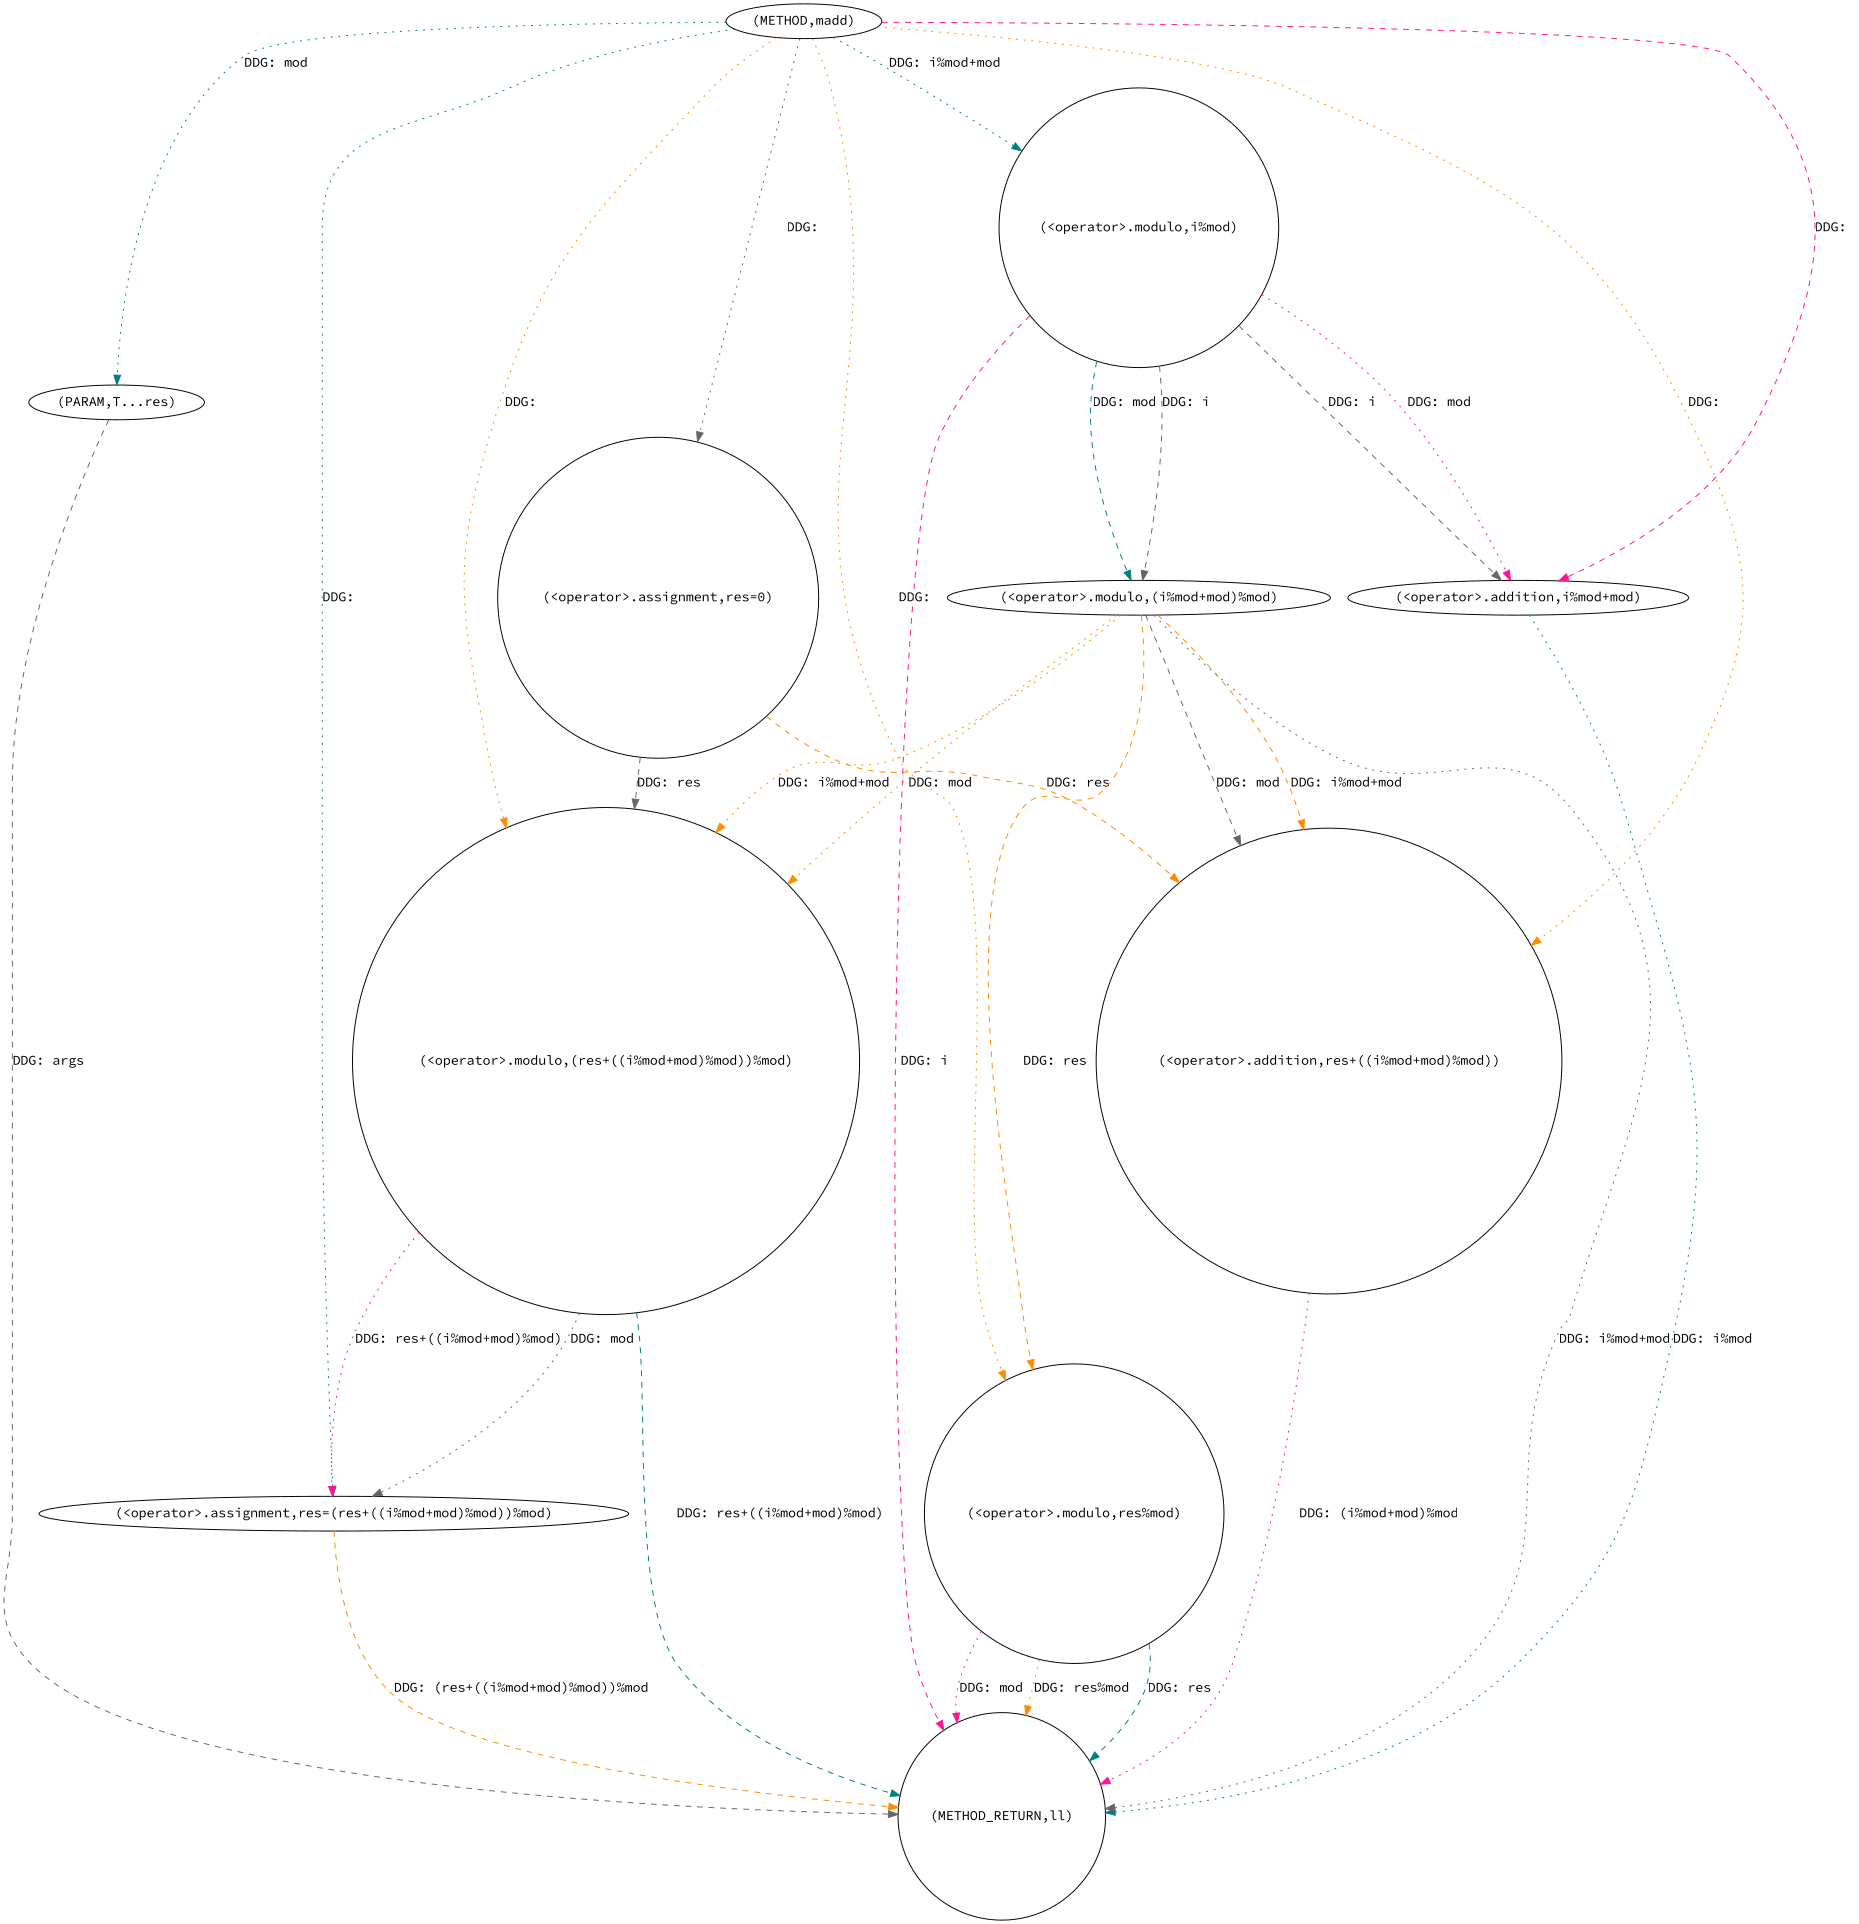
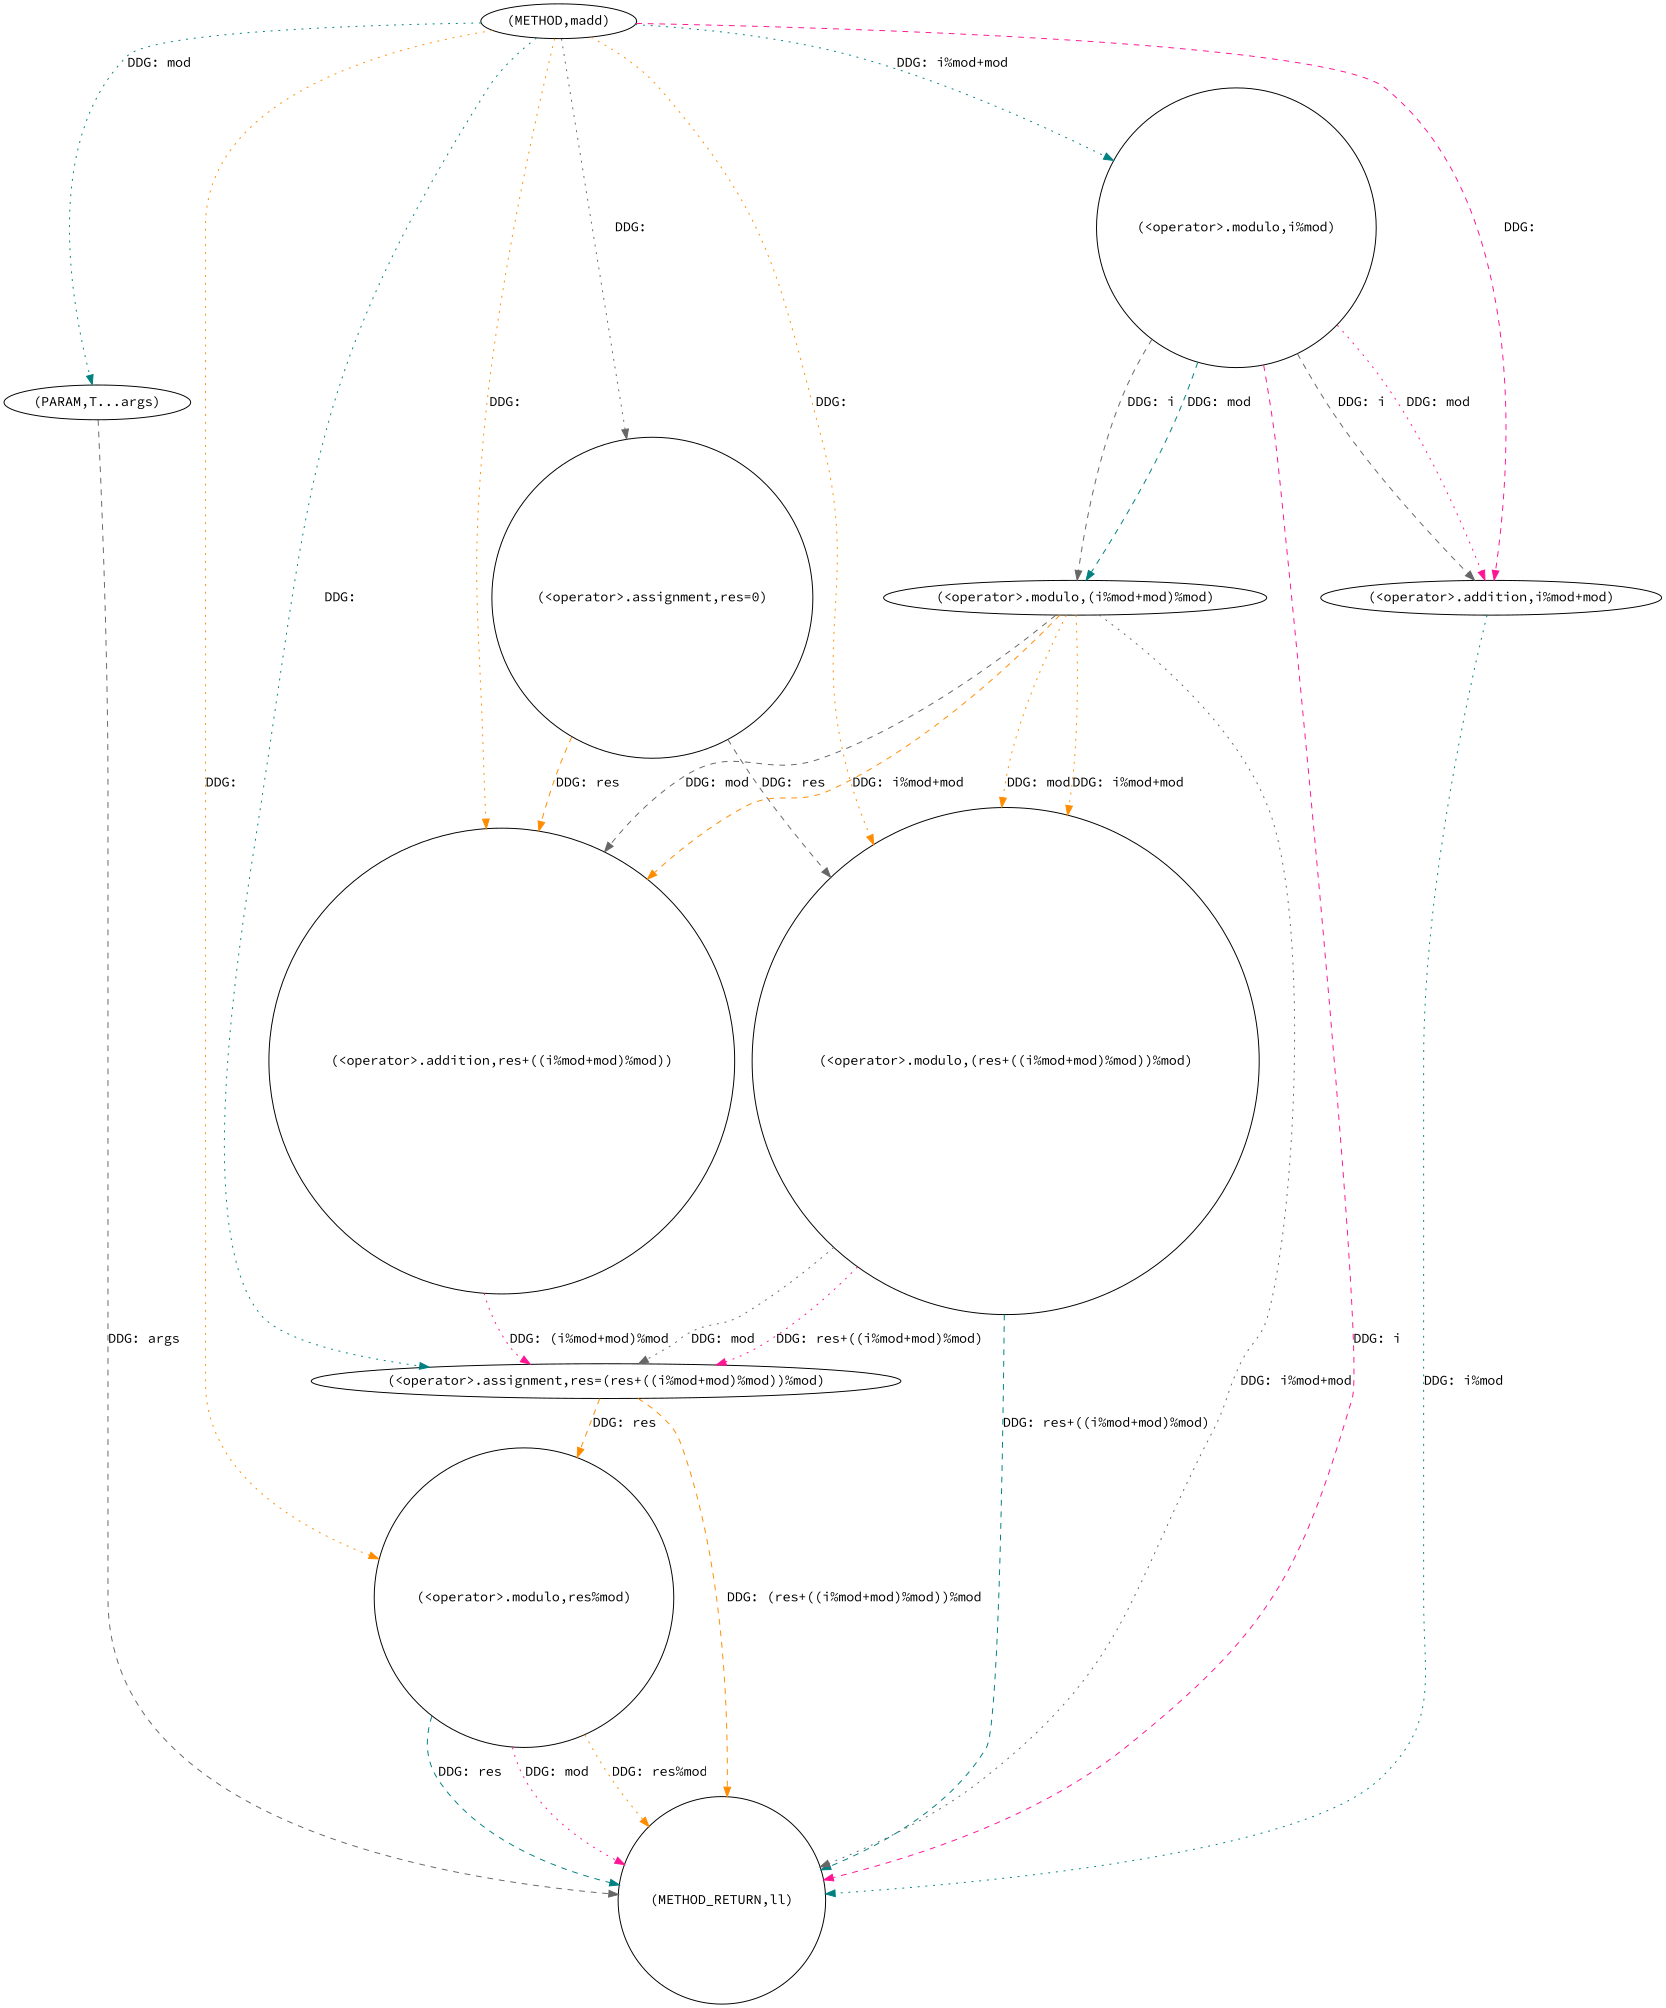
node "(PARAM,T...res)": label "(PARAM,T...res)" -> "(PARAM,T...args)"
edge "(<operator>.modulo,(i%mod+mod)%mod)" -> "(<operator>.modulo,res%mod)": now "(<operator>.assignment,res=(res+((i%mod+mod)%mod))%mod)" -> "(<operator>.modulo,res%mod)"
edge "(<operator>.addition,res+((i%mod+mod)%mod))" -> "(METHOD_RETURN,ll)": now "(<operator>.addition,res+((i%mod+mod)%mod))" -> "(<operator>.assignment,res=(res+((i%mod+mod)%mod))%mod)"
